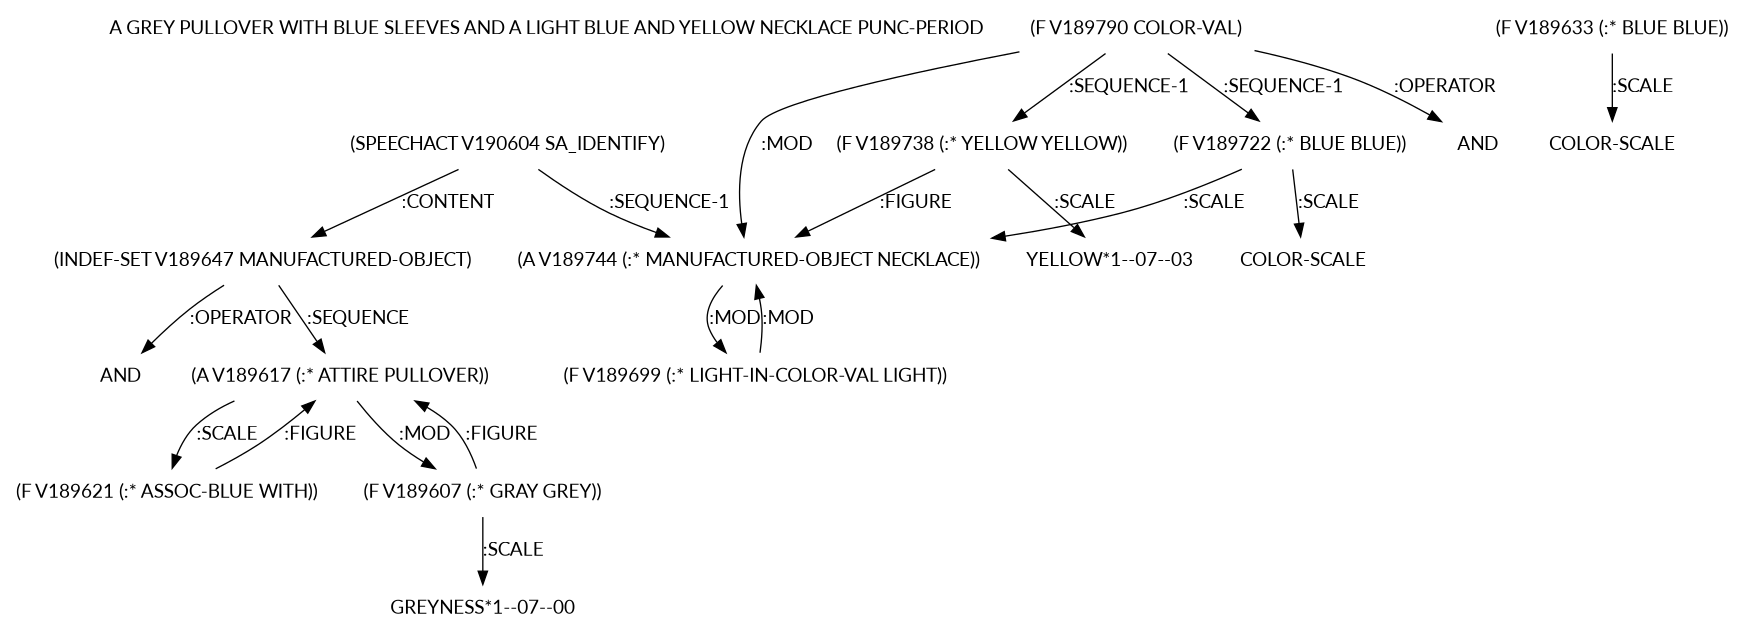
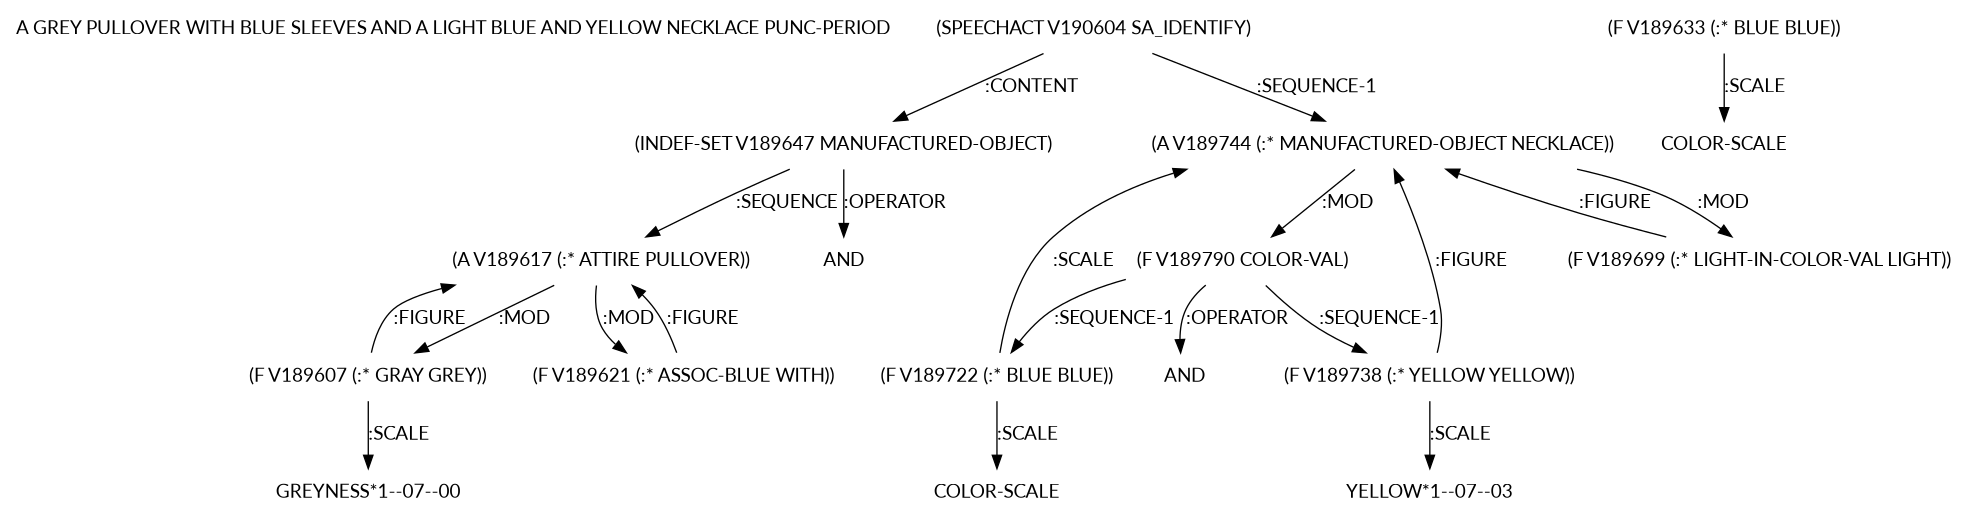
edge "(F V189790 COLOR-VAL)" -> "(A V189744 (:* MANUFACTURED-OBJECT NECKLACE))": reversed
edge "(F V189699 (:* LIGHT-IN-COLOR-VAL LIGHT))" -> "(A V189744 (:* MANUFACTURED-OBJECT NECKLACE))": label ":MOD" -> ":FIGURE"
edge "(A V189617 (:* ATTIRE PULLOVER))" -> "(F V189621 (:* ASSOC-BLUE WITH))": label ":SCALE" -> ":MOD"
